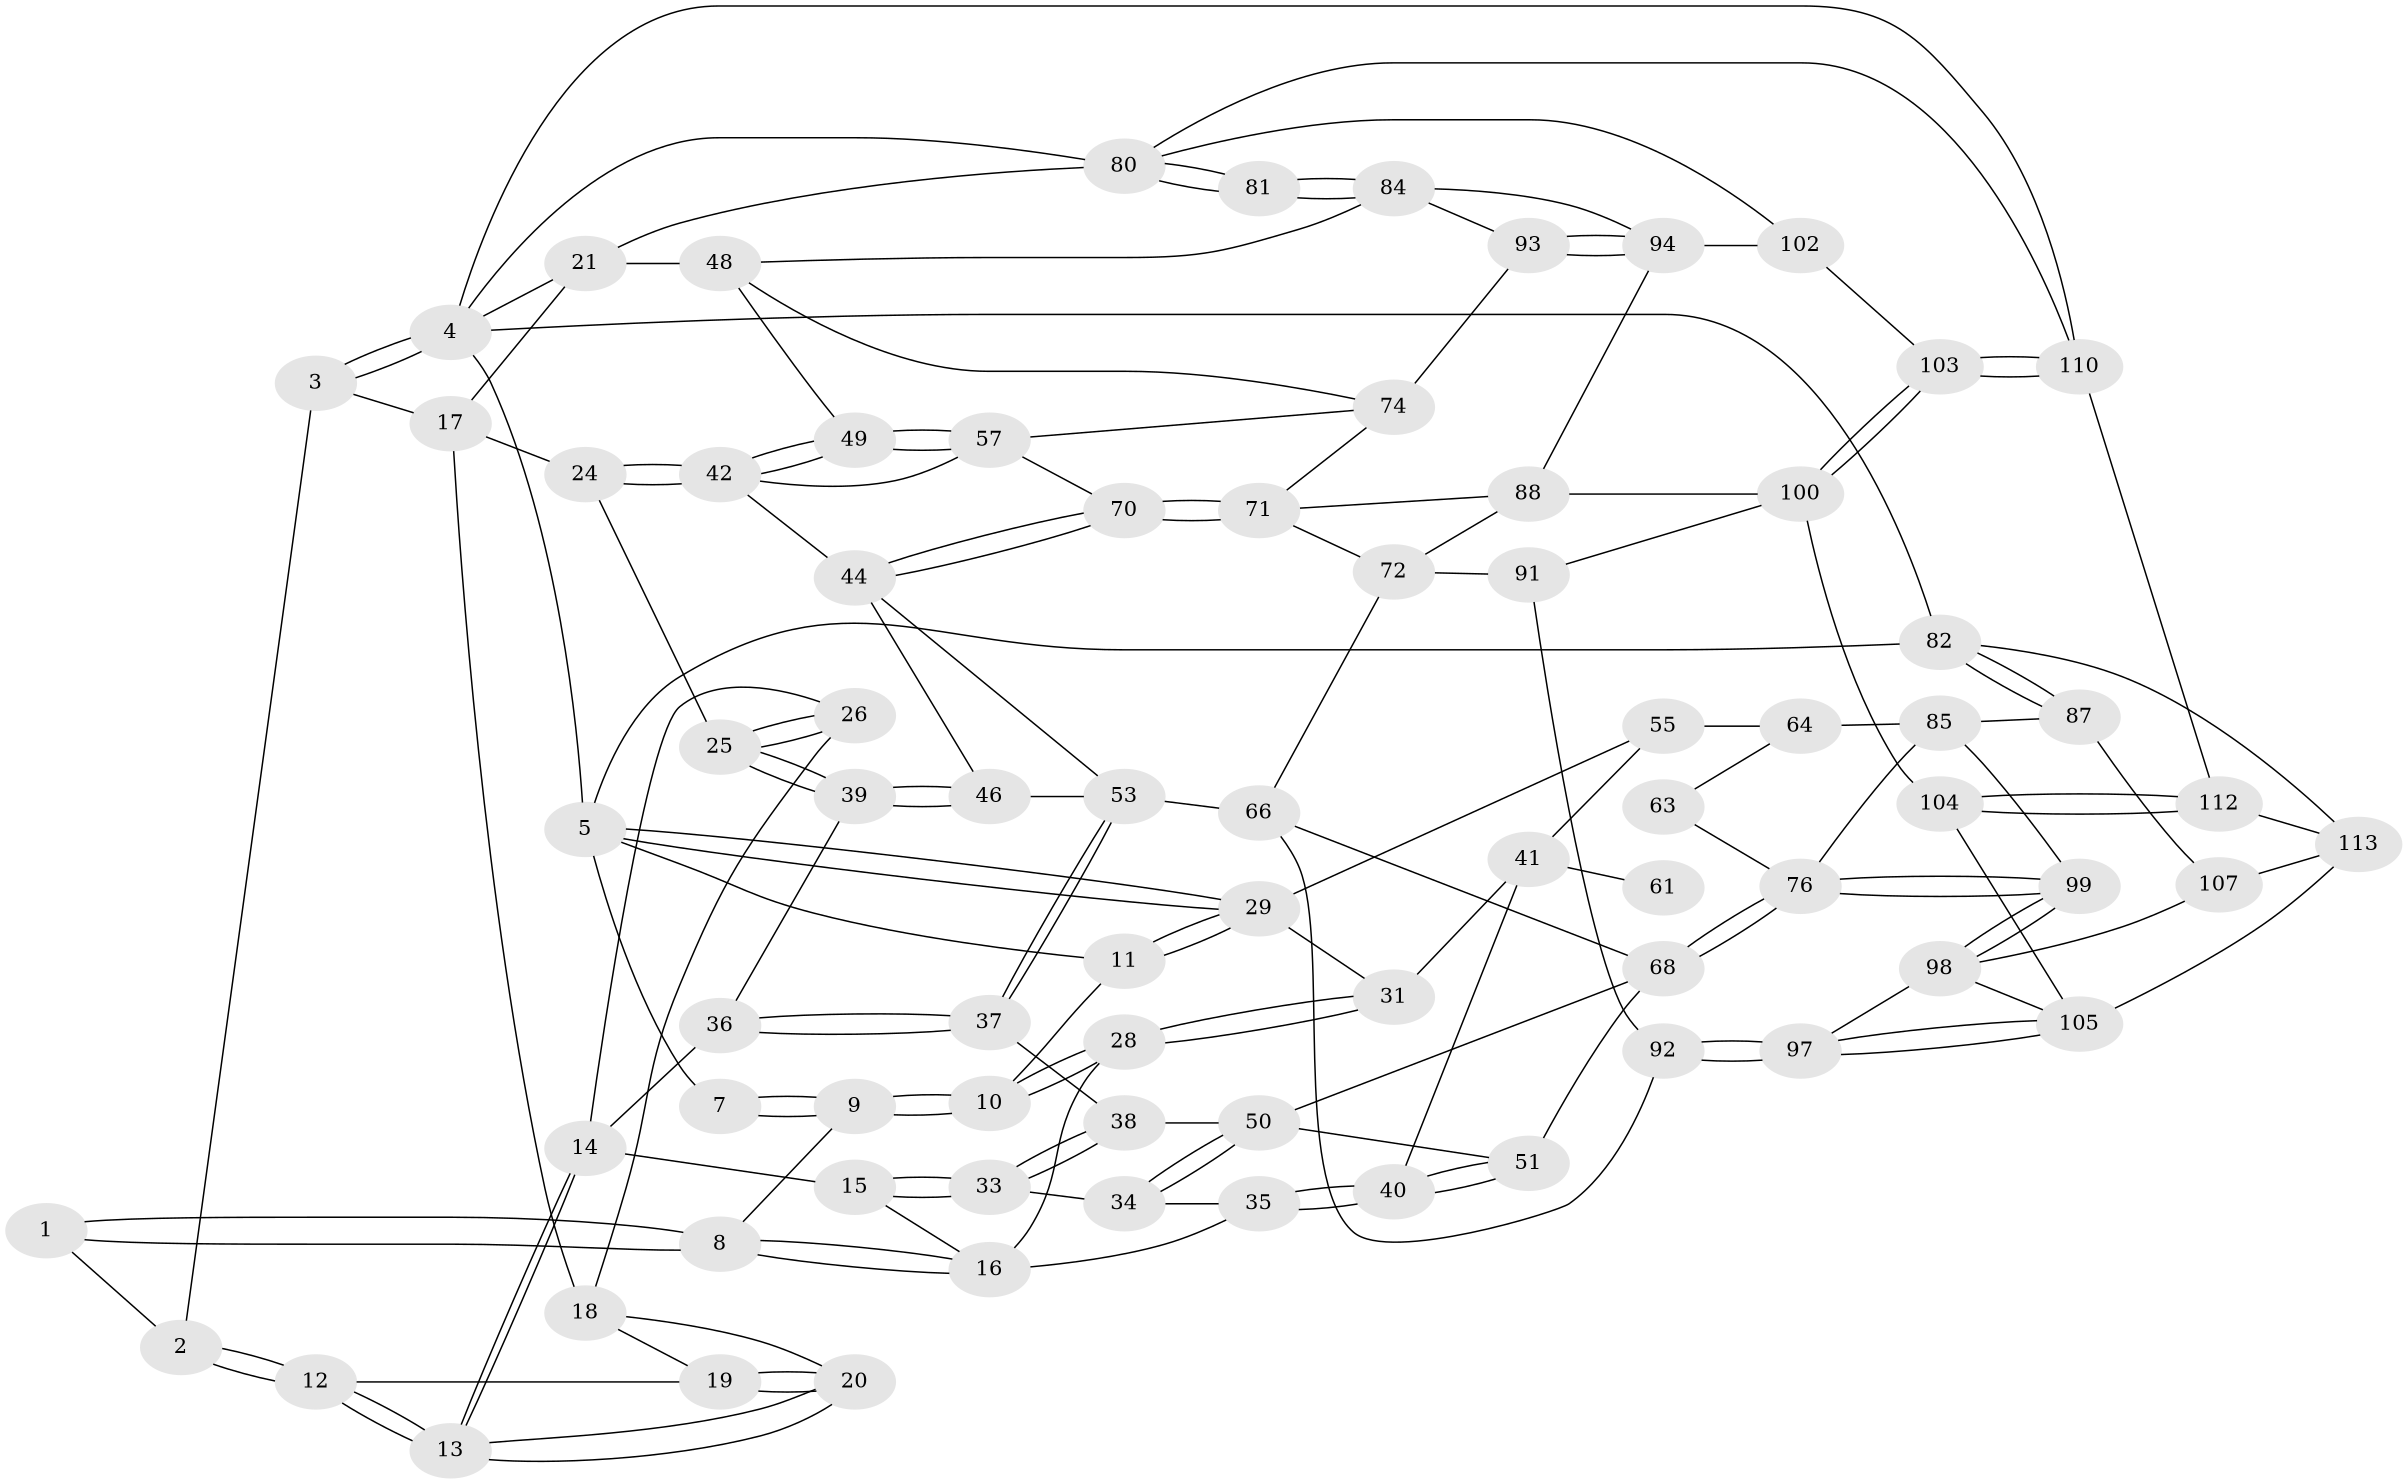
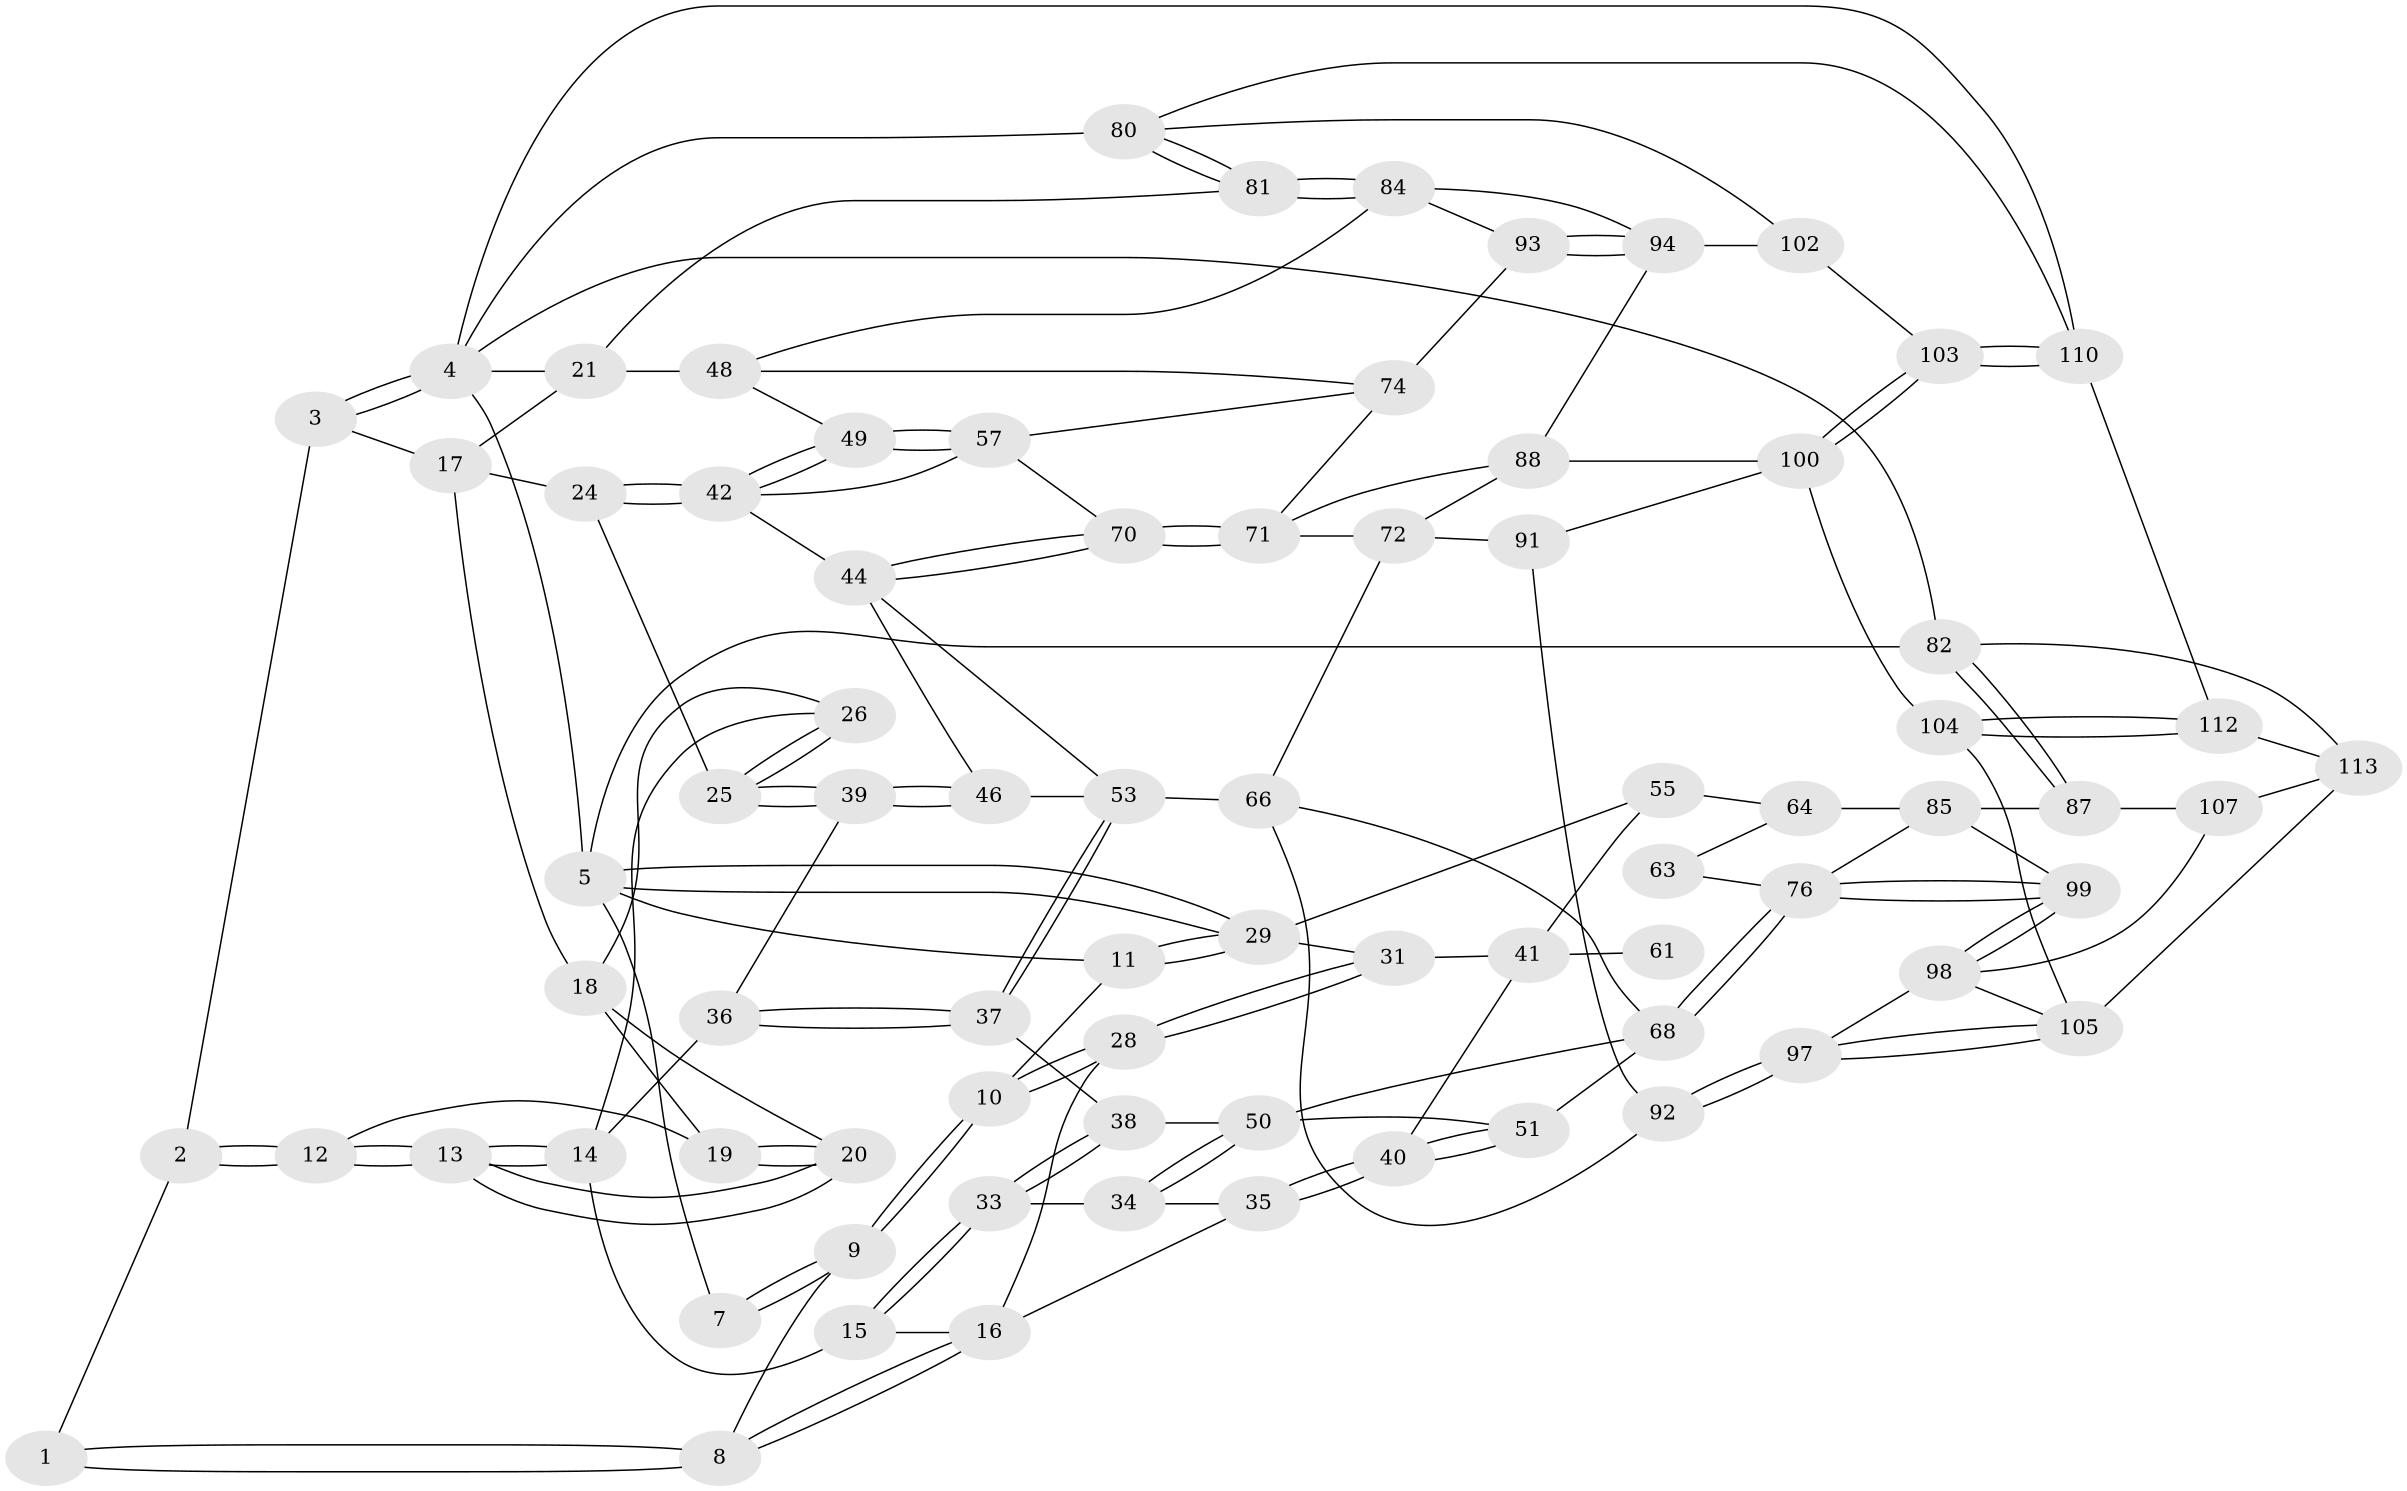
edge "80" -- "21": now "81" -- "21"
